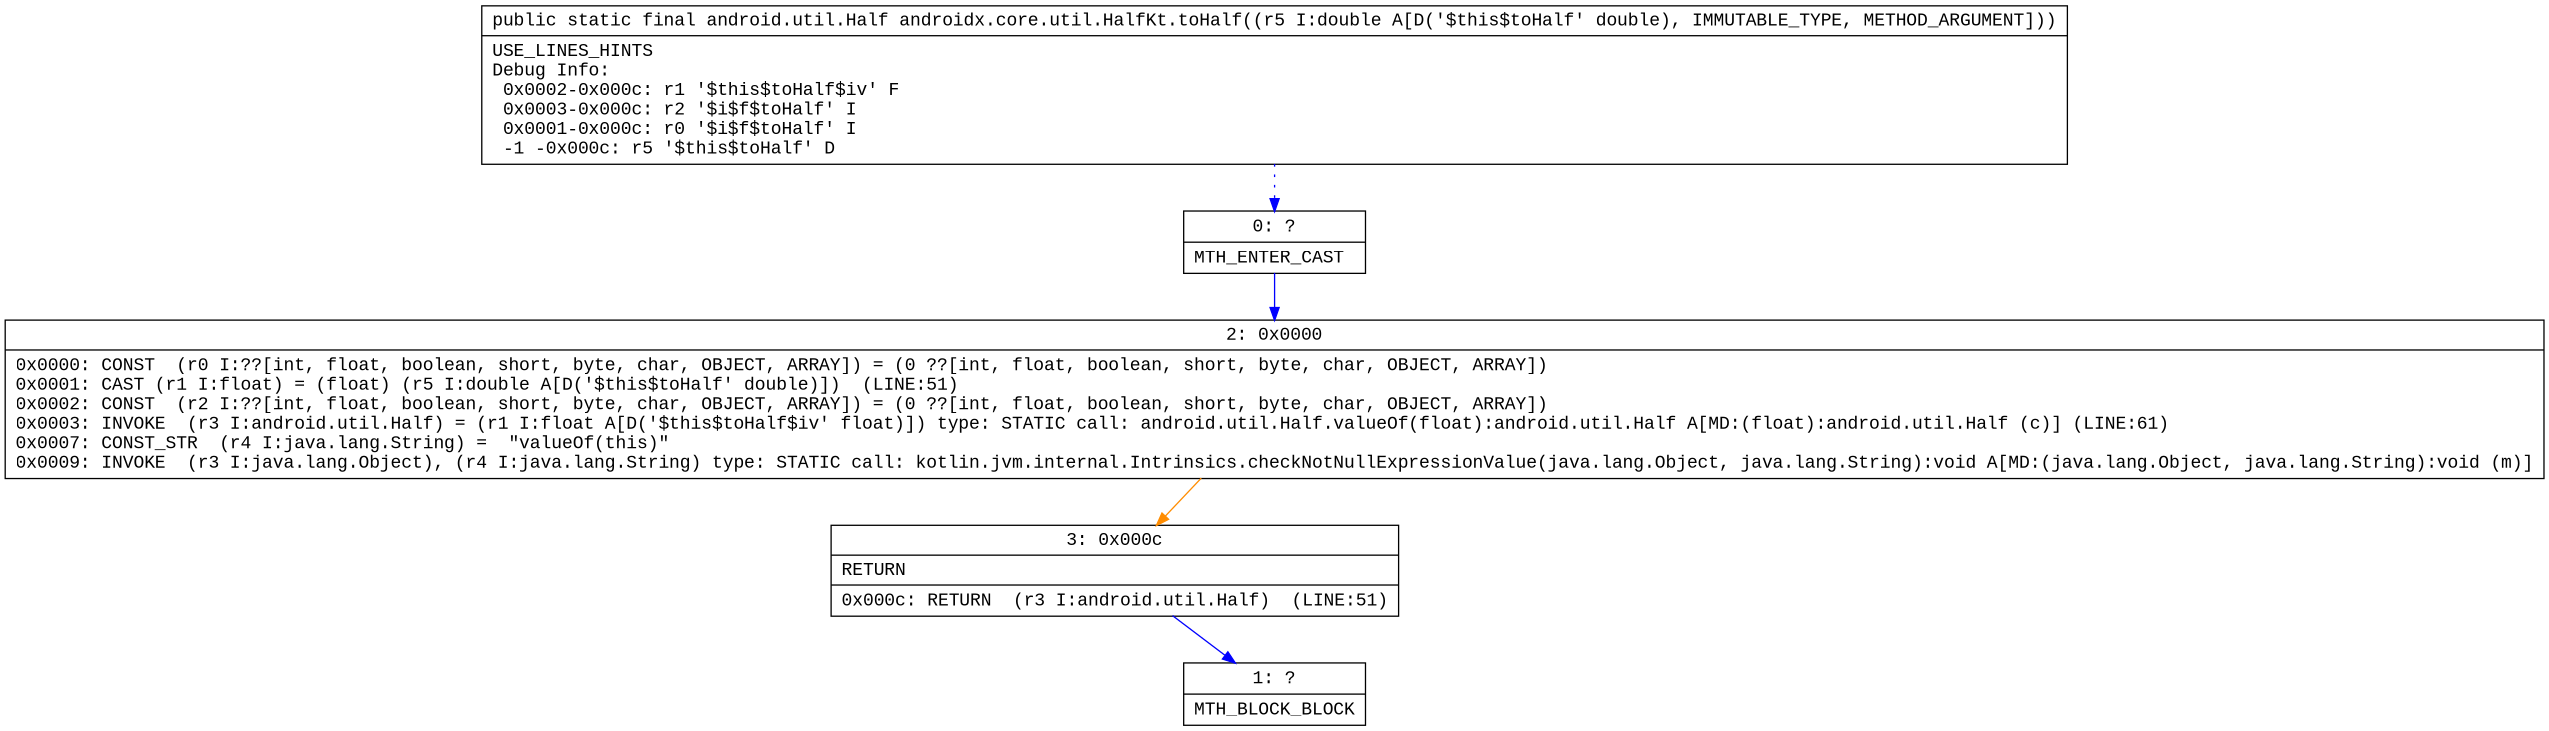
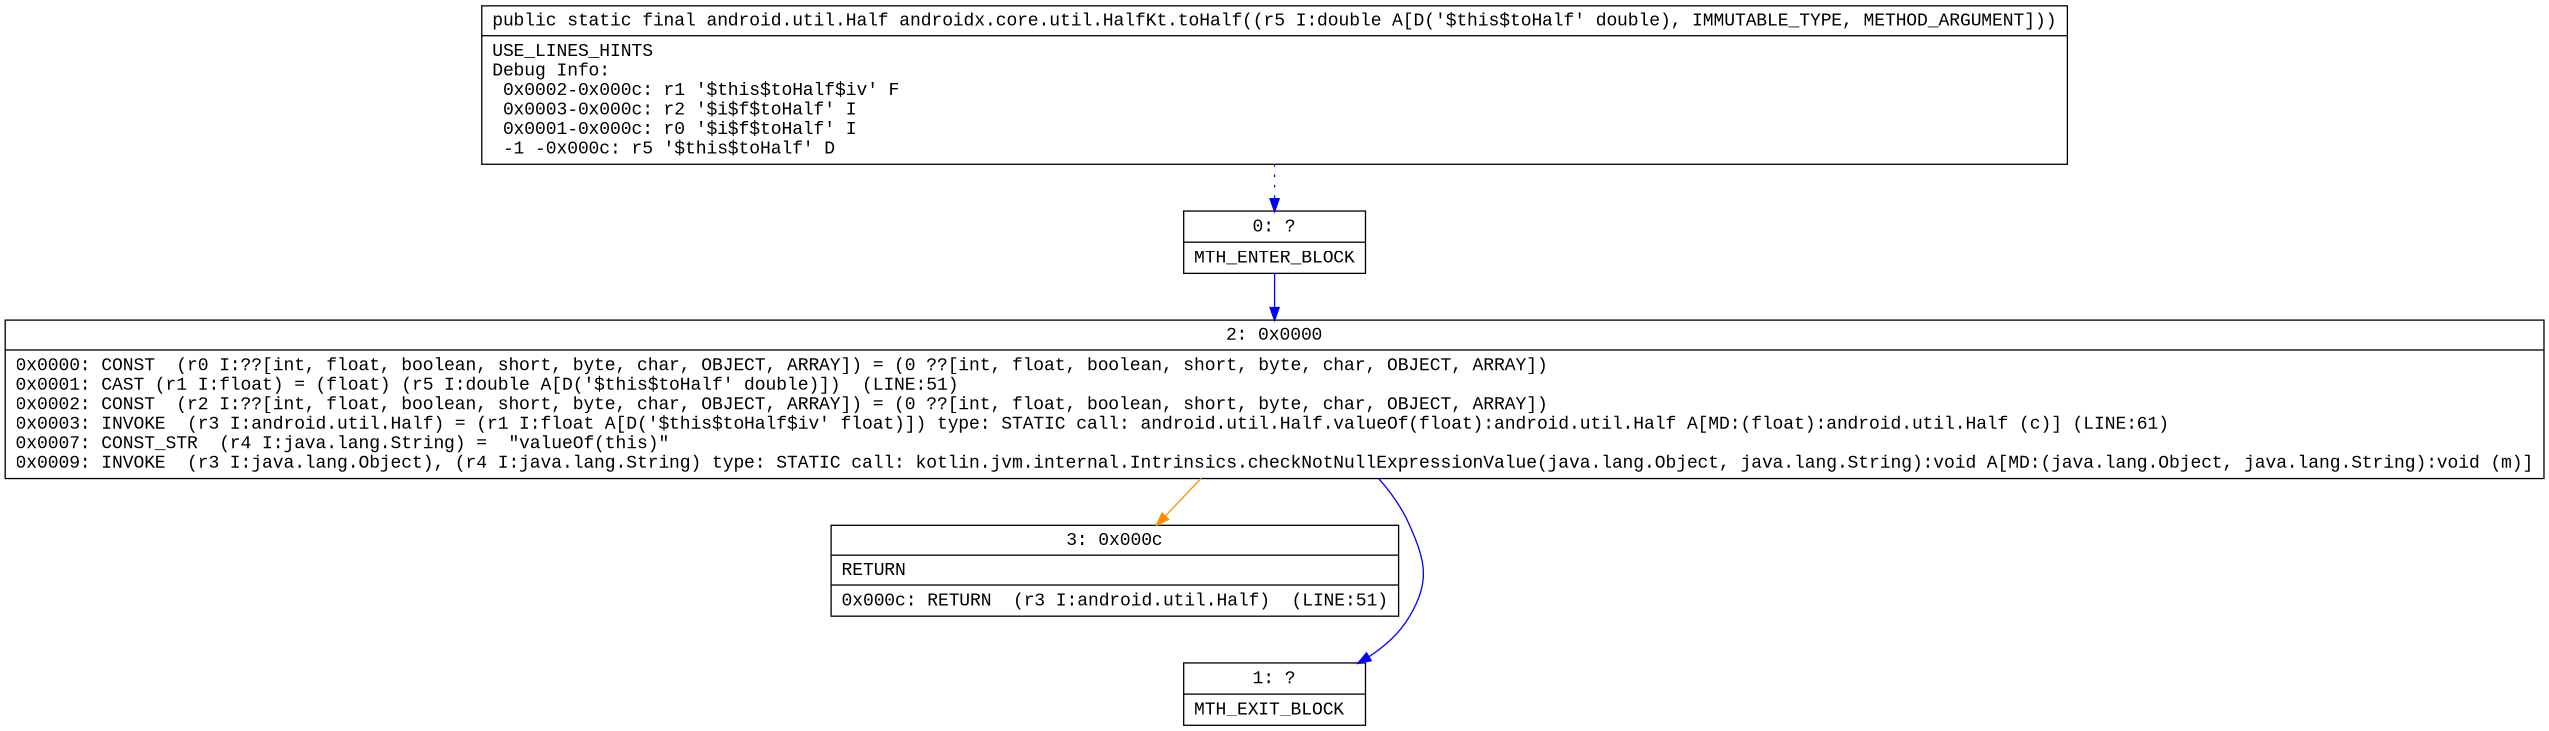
node "0: ?": text "MTH_ENTER_CAST" -> "MTH_ENTER_BLOCK"
edge "3: 0x000c" -> "1: ?": now "2: 0x0000" -> "1: ?"
node "1: ?": text "MTH_BLOCK_BLOCK" -> "MTH_EXIT_BLOCK"
